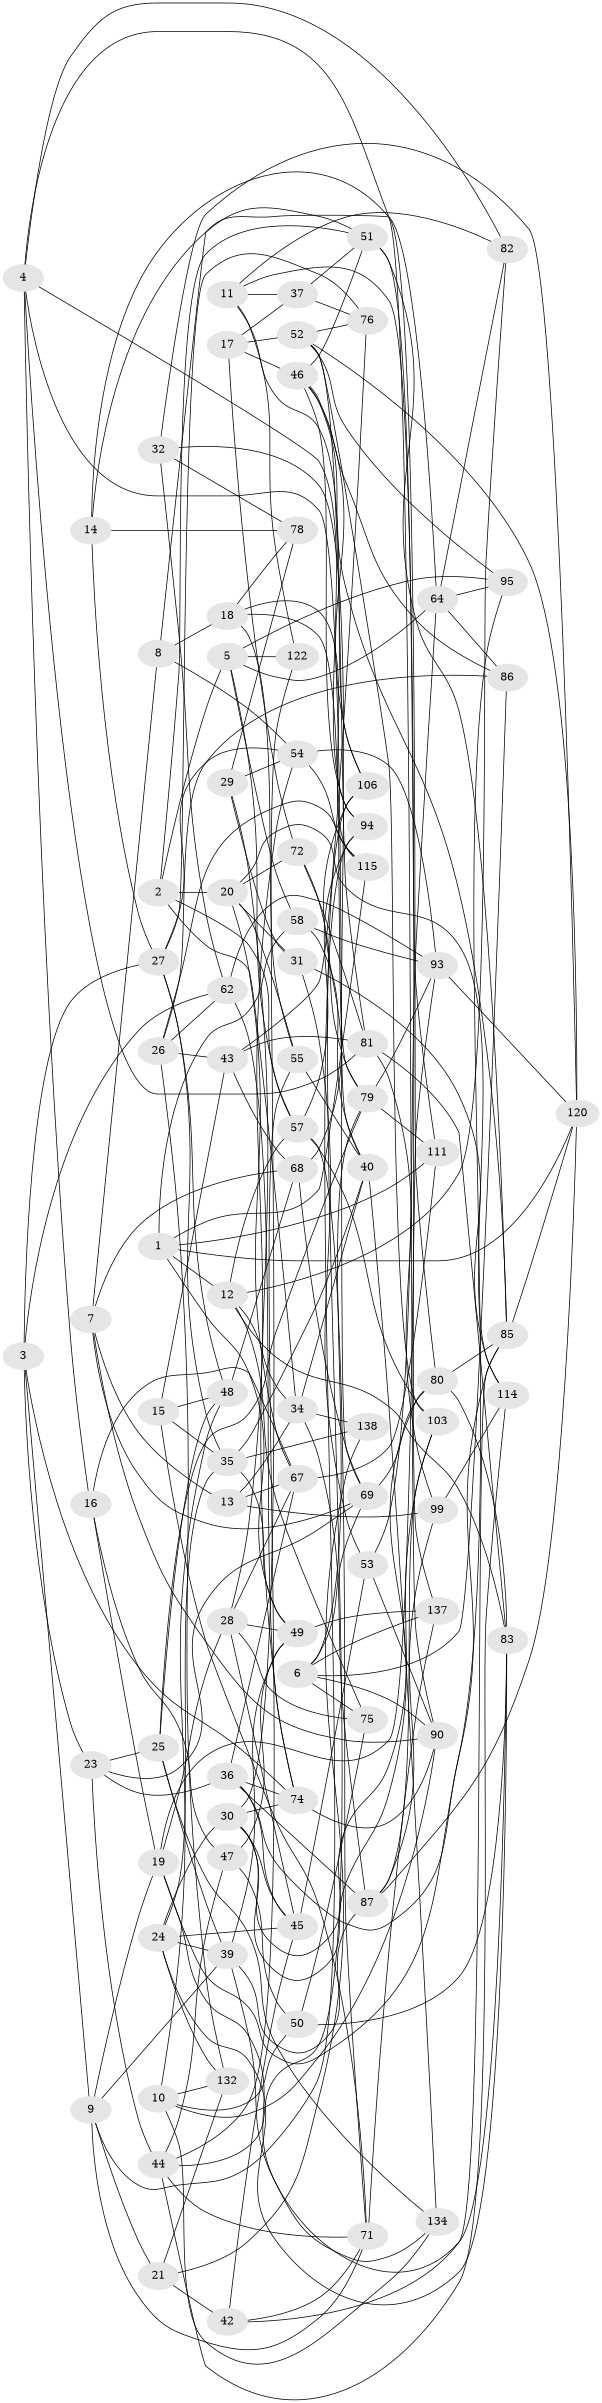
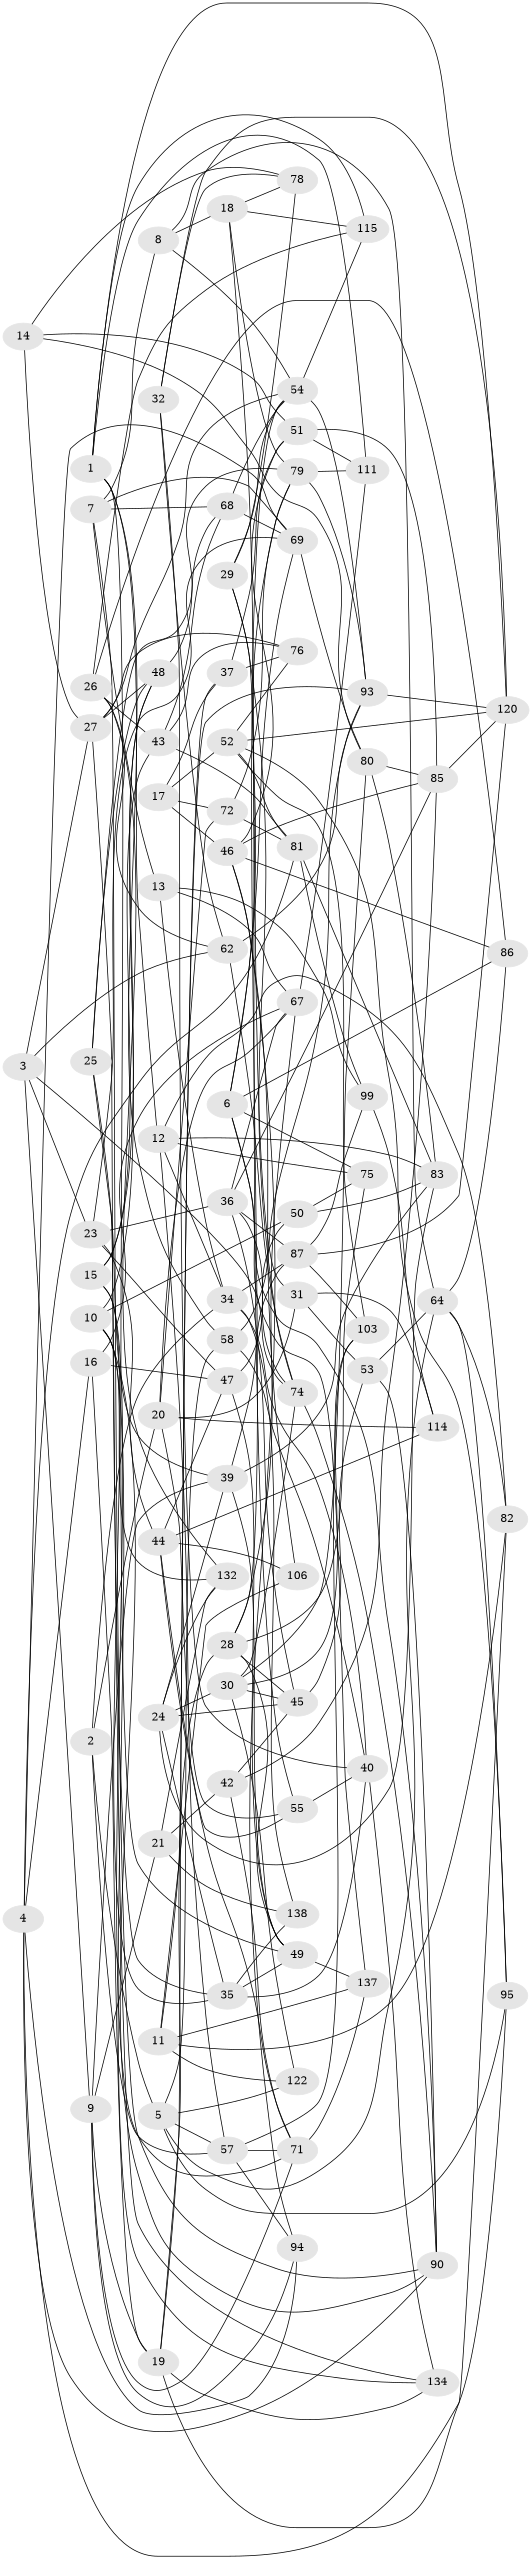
edge "51" -- "2": removed
edge "106" -- "68": now "54" -- "68"
edge "25" -- "23": now "47" -- "23"
